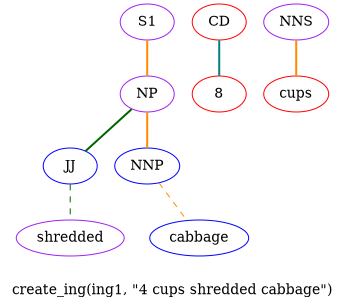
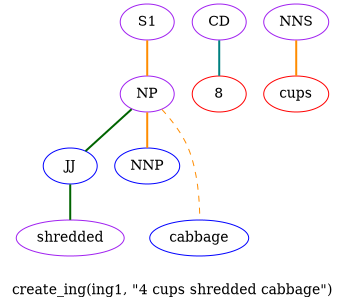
node "CD": color red -> purple
edge "JJ" -- "shredded": style dashed -> bold
edge "NNP" -- "cabbage": now "NP" -- "cabbage"
